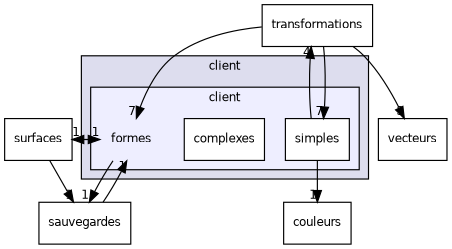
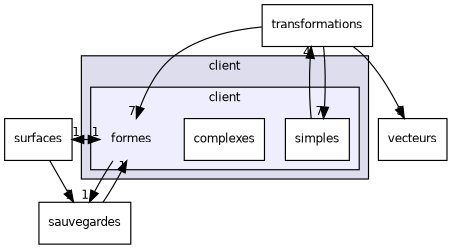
node "couleurs": removed
